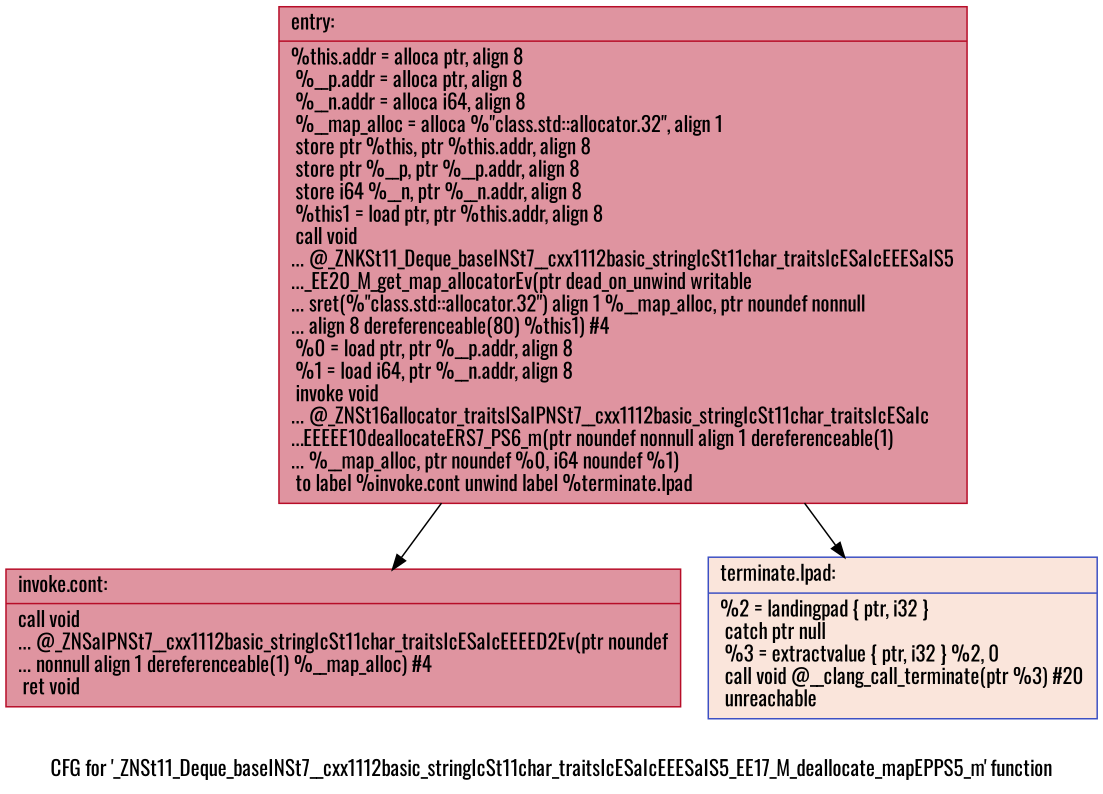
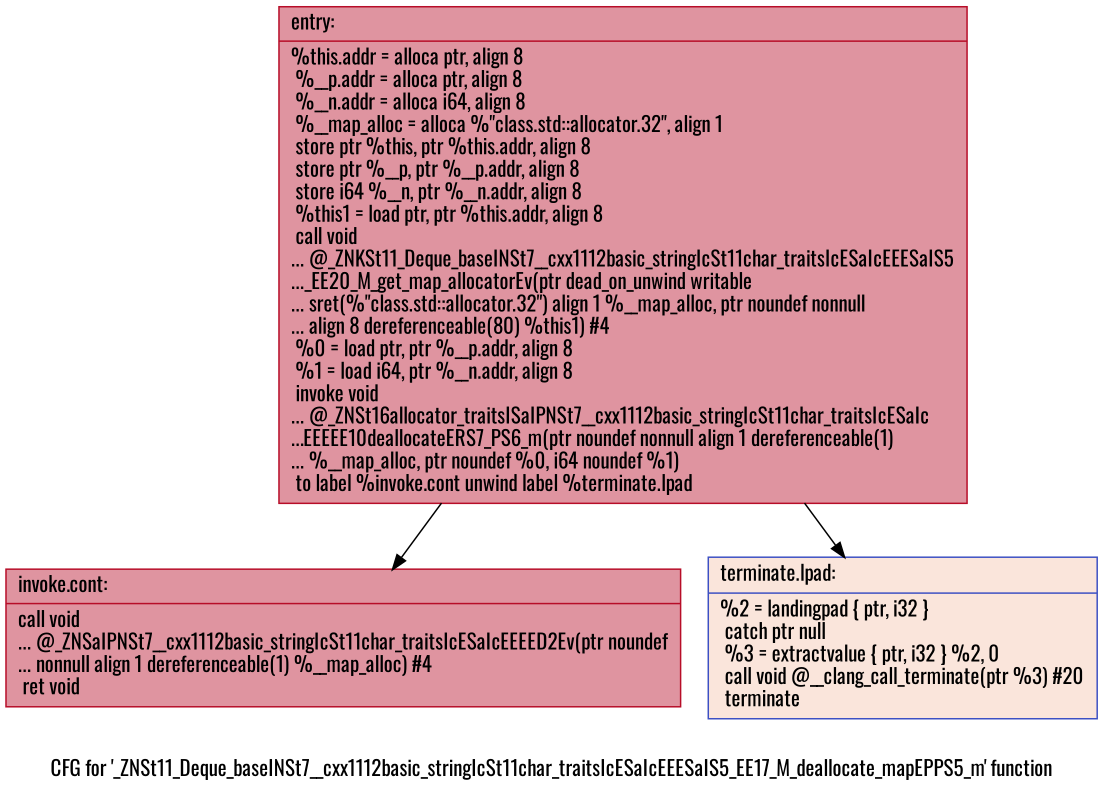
node "terminate.lpad:": text "unreachable" -> "terminate"
